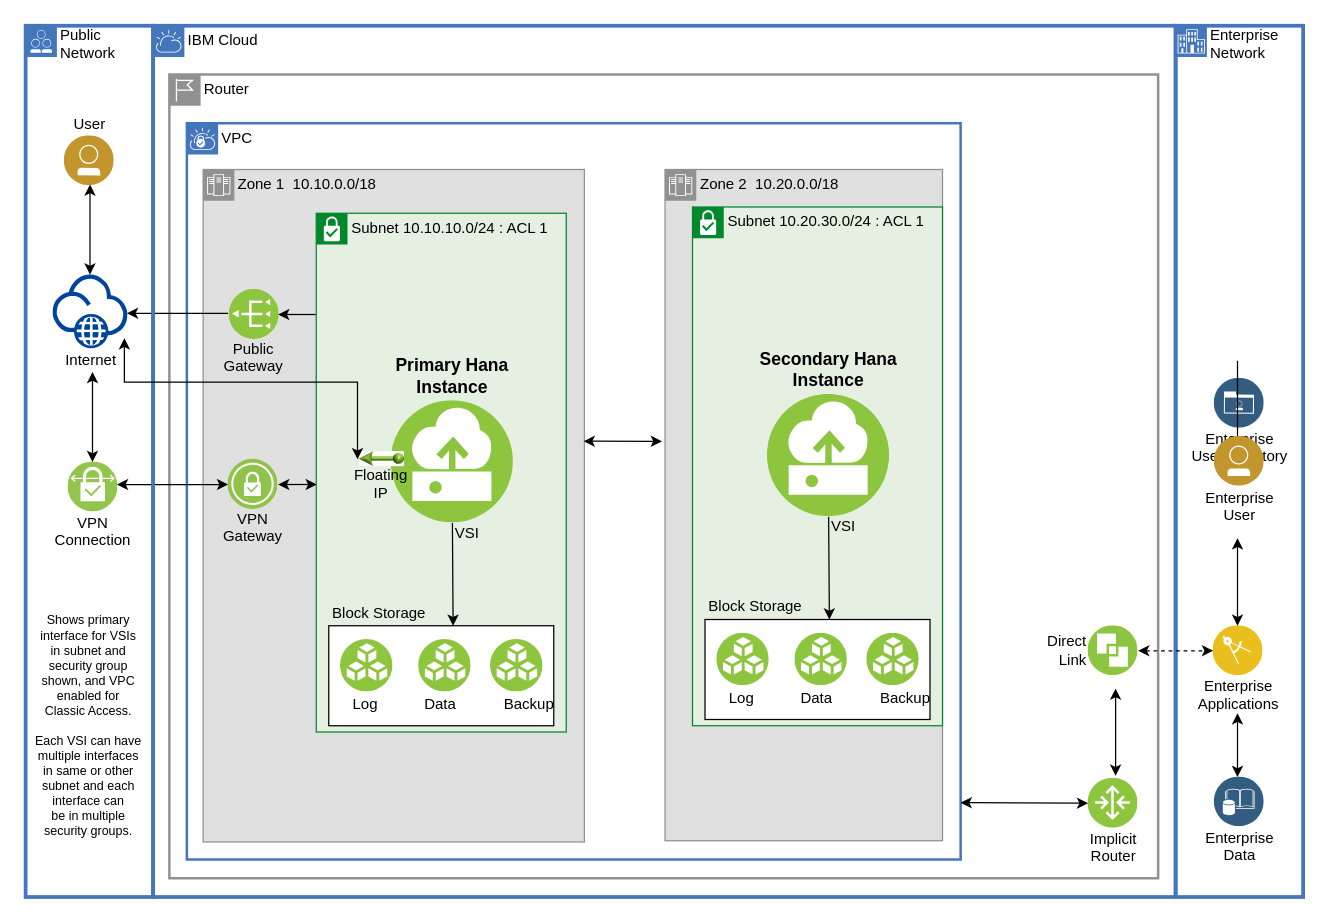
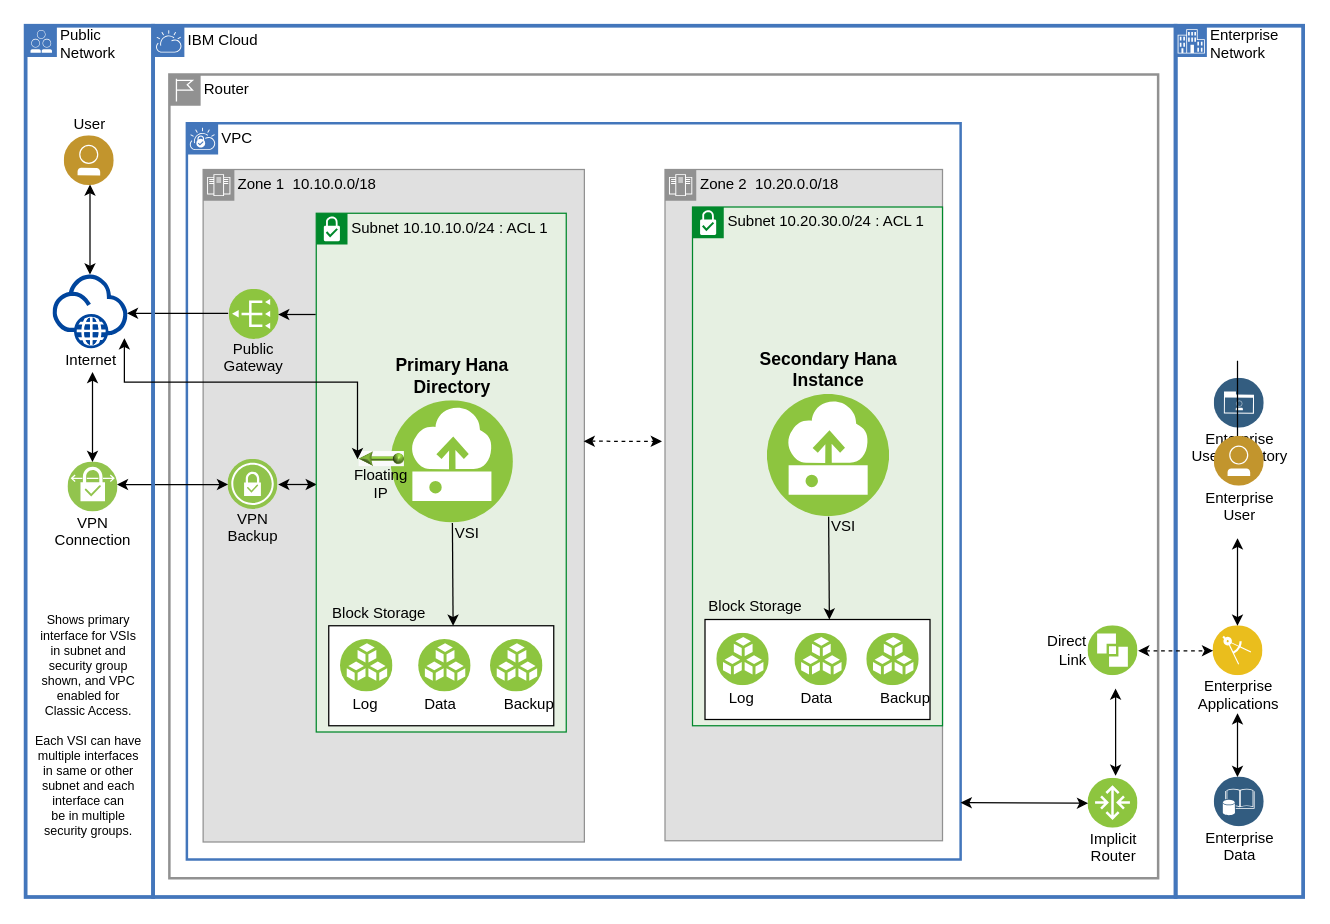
node "Primary Hana Instance": label "Primary Hana Instance" -> "Primary Hana Directory"
edge "Zone 2 10.20.0.0/18" -- "Zone 1 10.10.0.0/18": style solid -> dashed
node "VPN Gateway": label "VPN Gateway" -> "VPN Backup"
